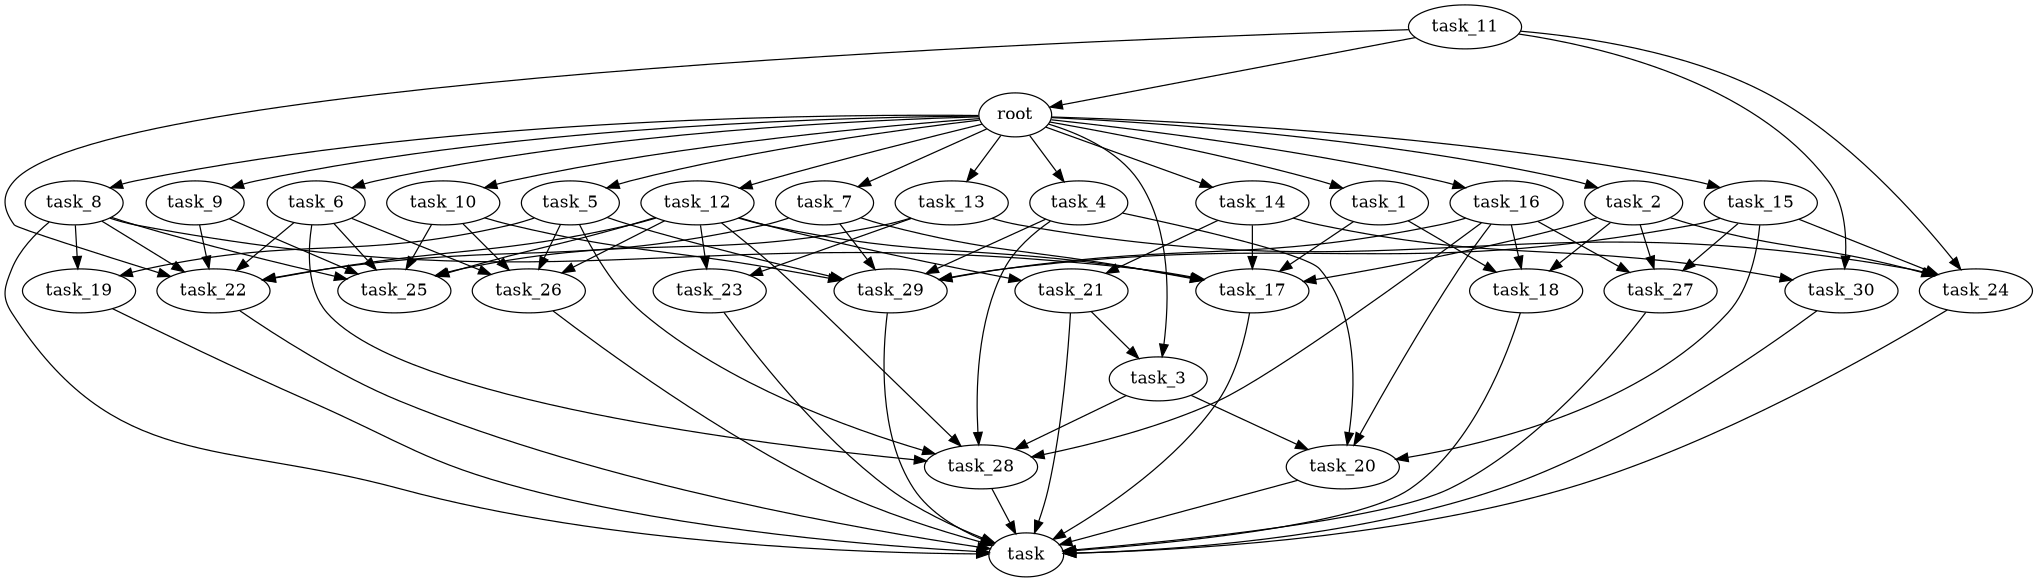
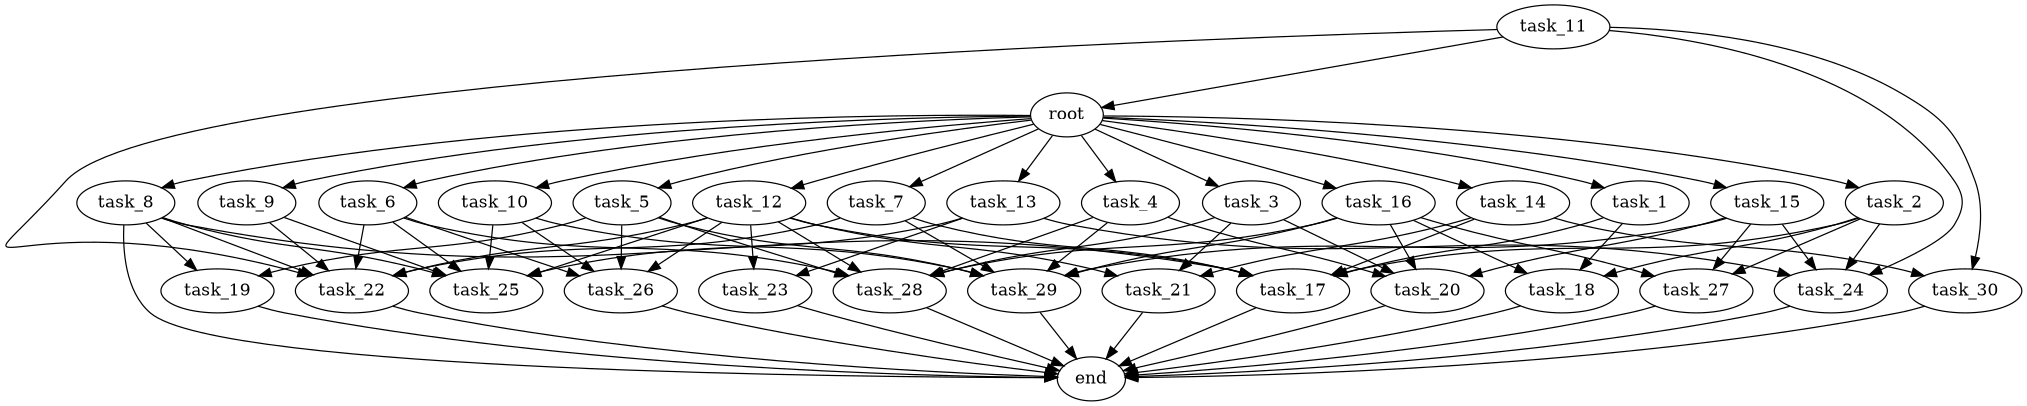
edge "task_21" -> "task_3": reversed
node "task": label "task" -> "end"
